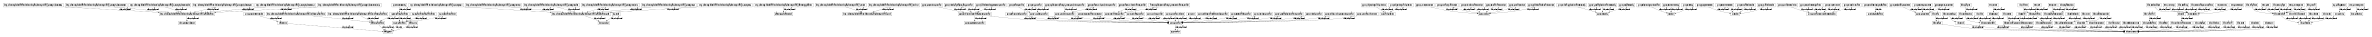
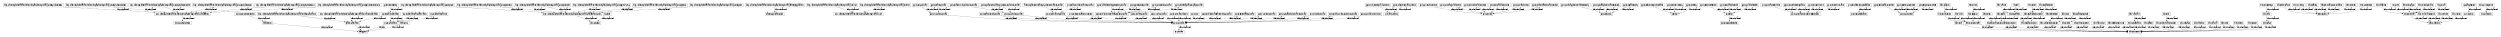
node "bibo:CourtReporter": label "bibo:CourtReporter" -> "bibo:MixedContract"
edge "pproc:BundlePriceSpecification" -> "gr:PriceSpecification": label "rdfs:rdfs" -> "rdfs:subClassOf"
edge "pproc:AcceptedTender" -> "pc:Tender": reversed
edge "pproc:PublicServicesManagementContract" -> "pproc:AgreementContract": reversed
edge "bibo:Proceedings" -> "bibo:Book": now "bibo:Proceedings" -> "bibo:Map"
